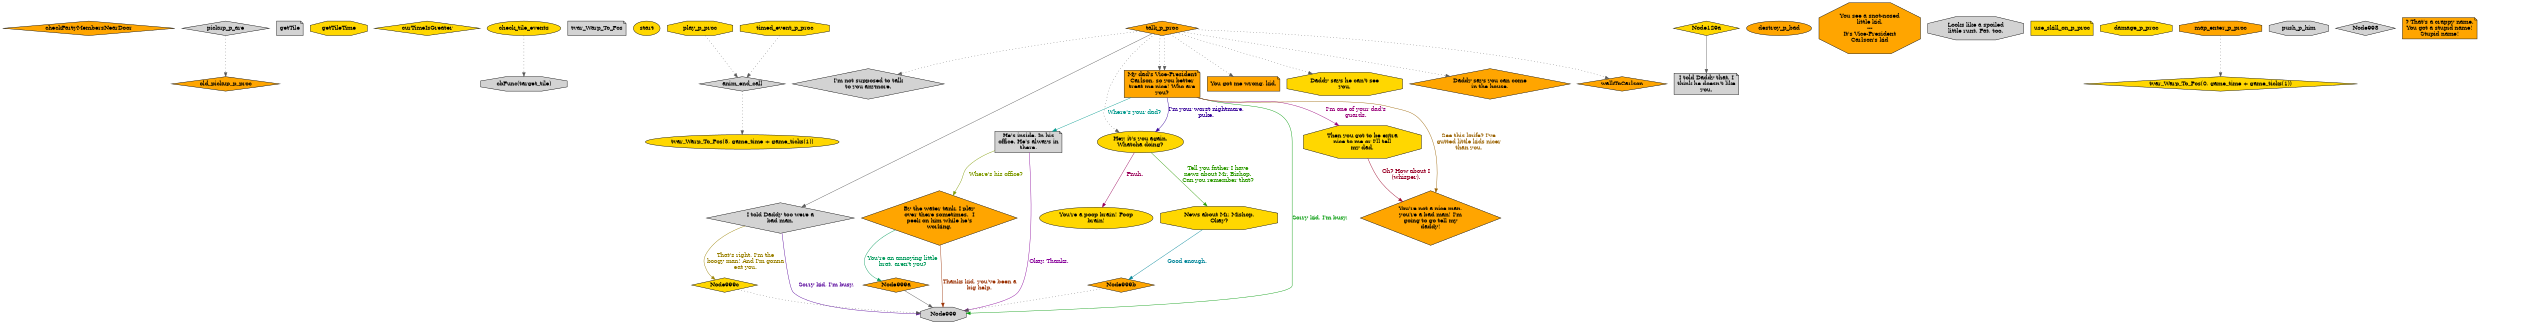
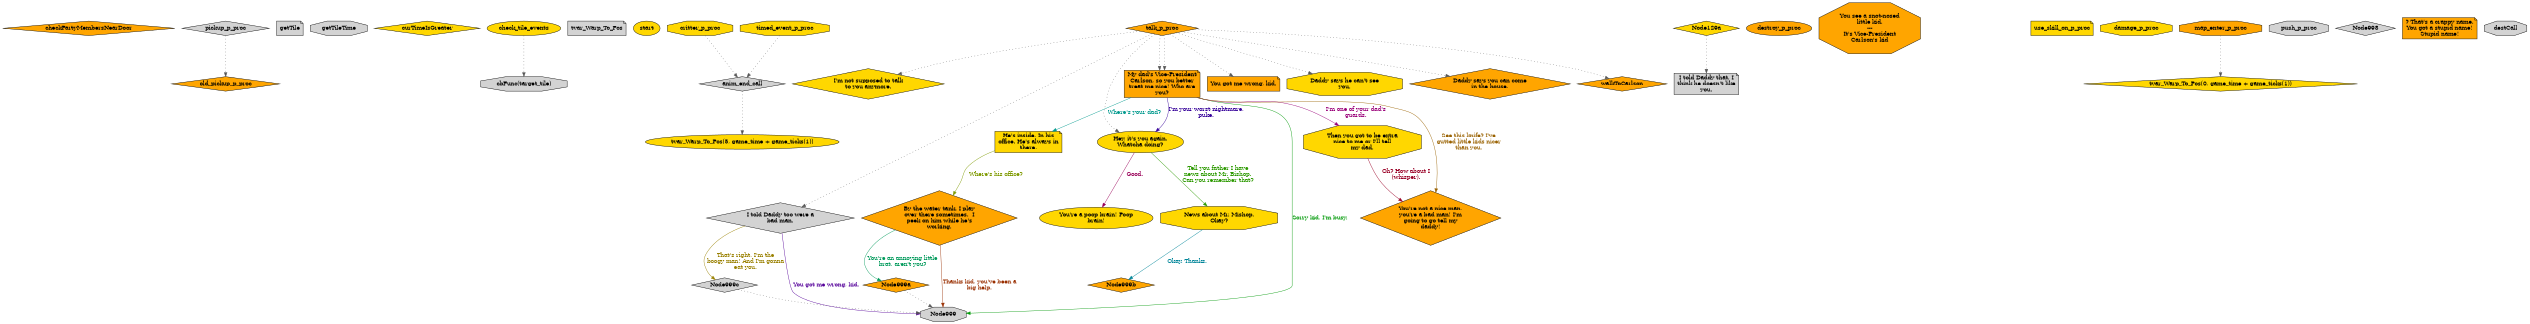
node "pickup_p_are": label "pickup_p_are" -> "pickup_p_proc"
node "getTileTime": fillcolor gold -> lightgrey
node "play_p_proc": label "play_p_proc" -> "critter_p_proc"
node "destroy_p_bad": label "destroy_p_bad" -> "destroy_p_proc"
node "Looks like a spoiled little runt. Fat, too.": removed
node "push_p_him": label "push_p_him" -> "push_p_proc"
node "destCall": added
edge "Node129a" -> "I told Daddy that. I think he doesn't like you.": style solid -> dotted
node "I'm not supposed to talk to you anymore.": fillcolor lightgrey -> gold
edge "talk_p_proc" -> "I told Daddy too were a bad man.": style solid -> dotted
node "He's inside. In his office. He's always in there.": fillcolor lightgrey -> gold
edge "Hey, it's you again. Whatcha doing?" -> "You're a poop brain! Poop brain!": label "Fnuh." -> "Good."
edge "He's inside. In his office. He's always in there." -> "Node999": removed, label "Okay. Thanks."
edge "News about Mr. Mishop. Okay?" -> "Node999b": label "Good enough." -> "Okay. Thanks."
node "Node999c": fillcolor gold -> lightgrey
edge "I told Daddy too were a bad man." -> "Node999": label "Sorry kid, I'm busy." -> "You got me wrong, kid."
edge "Node999a" -> "Node999": style solid -> dotted
edge "Node999b" -> "Node999": removed
